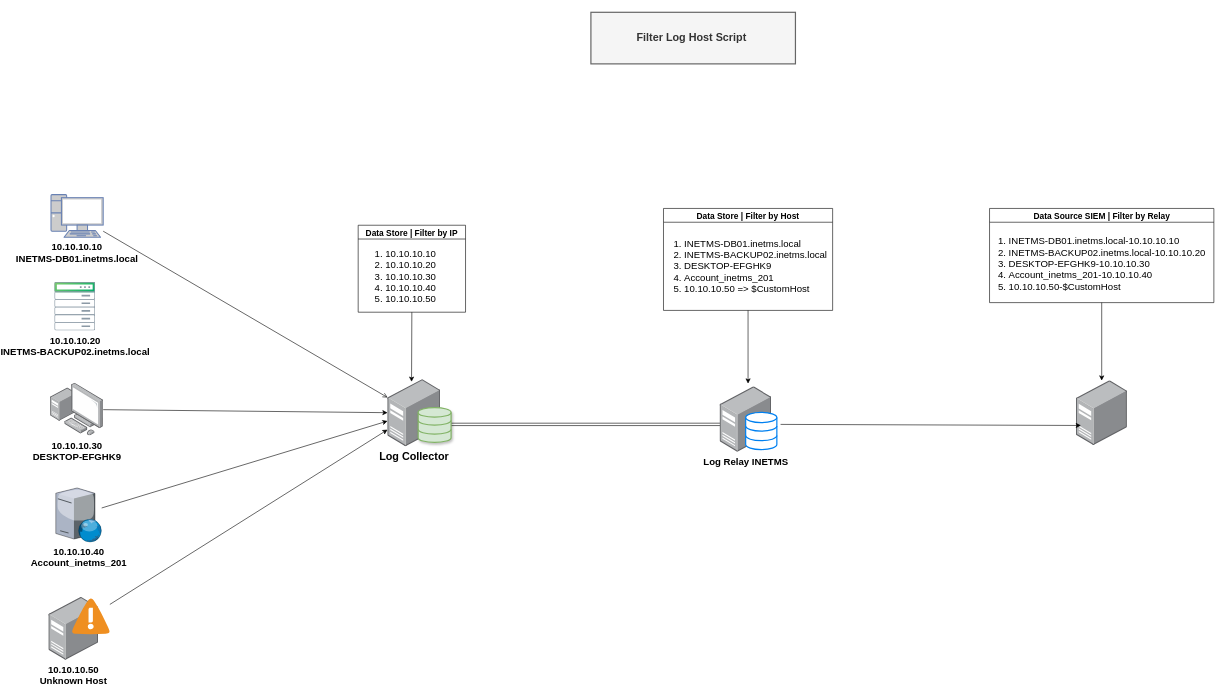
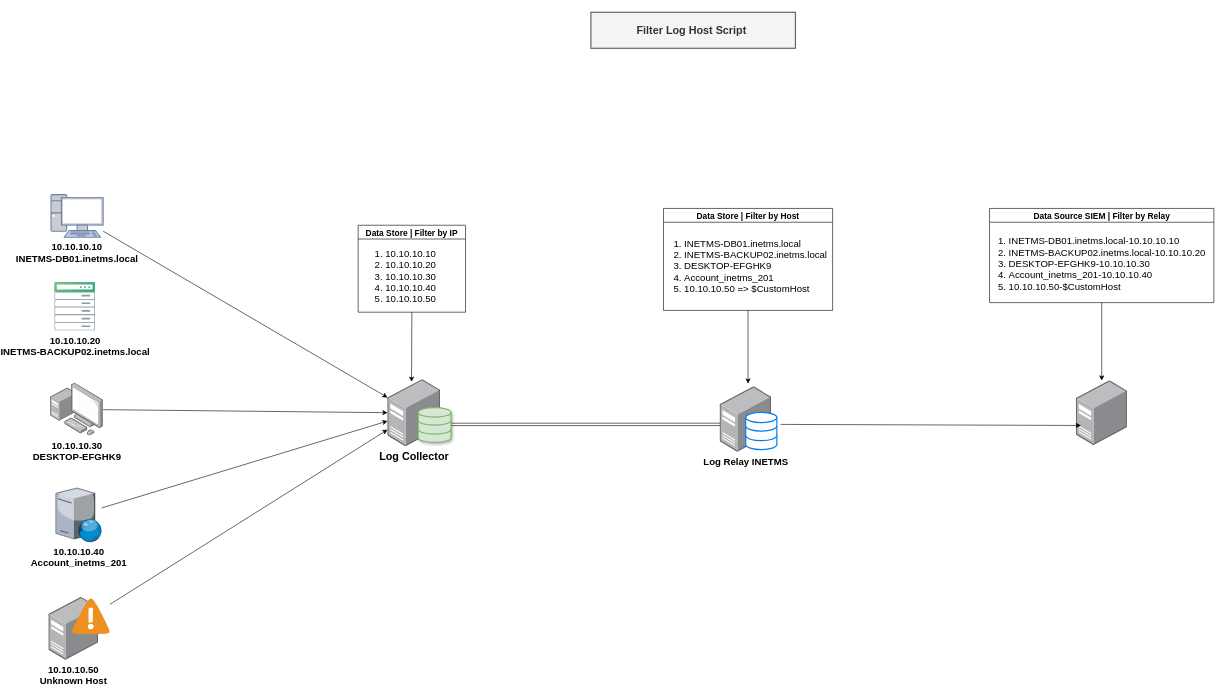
node "Filter Log Host Script": size 205x52 -> 205x36
edge "10.10.10.10 INETMS-DB01.inetms.local" -> "Log Collector": arrowhead open -> classic
